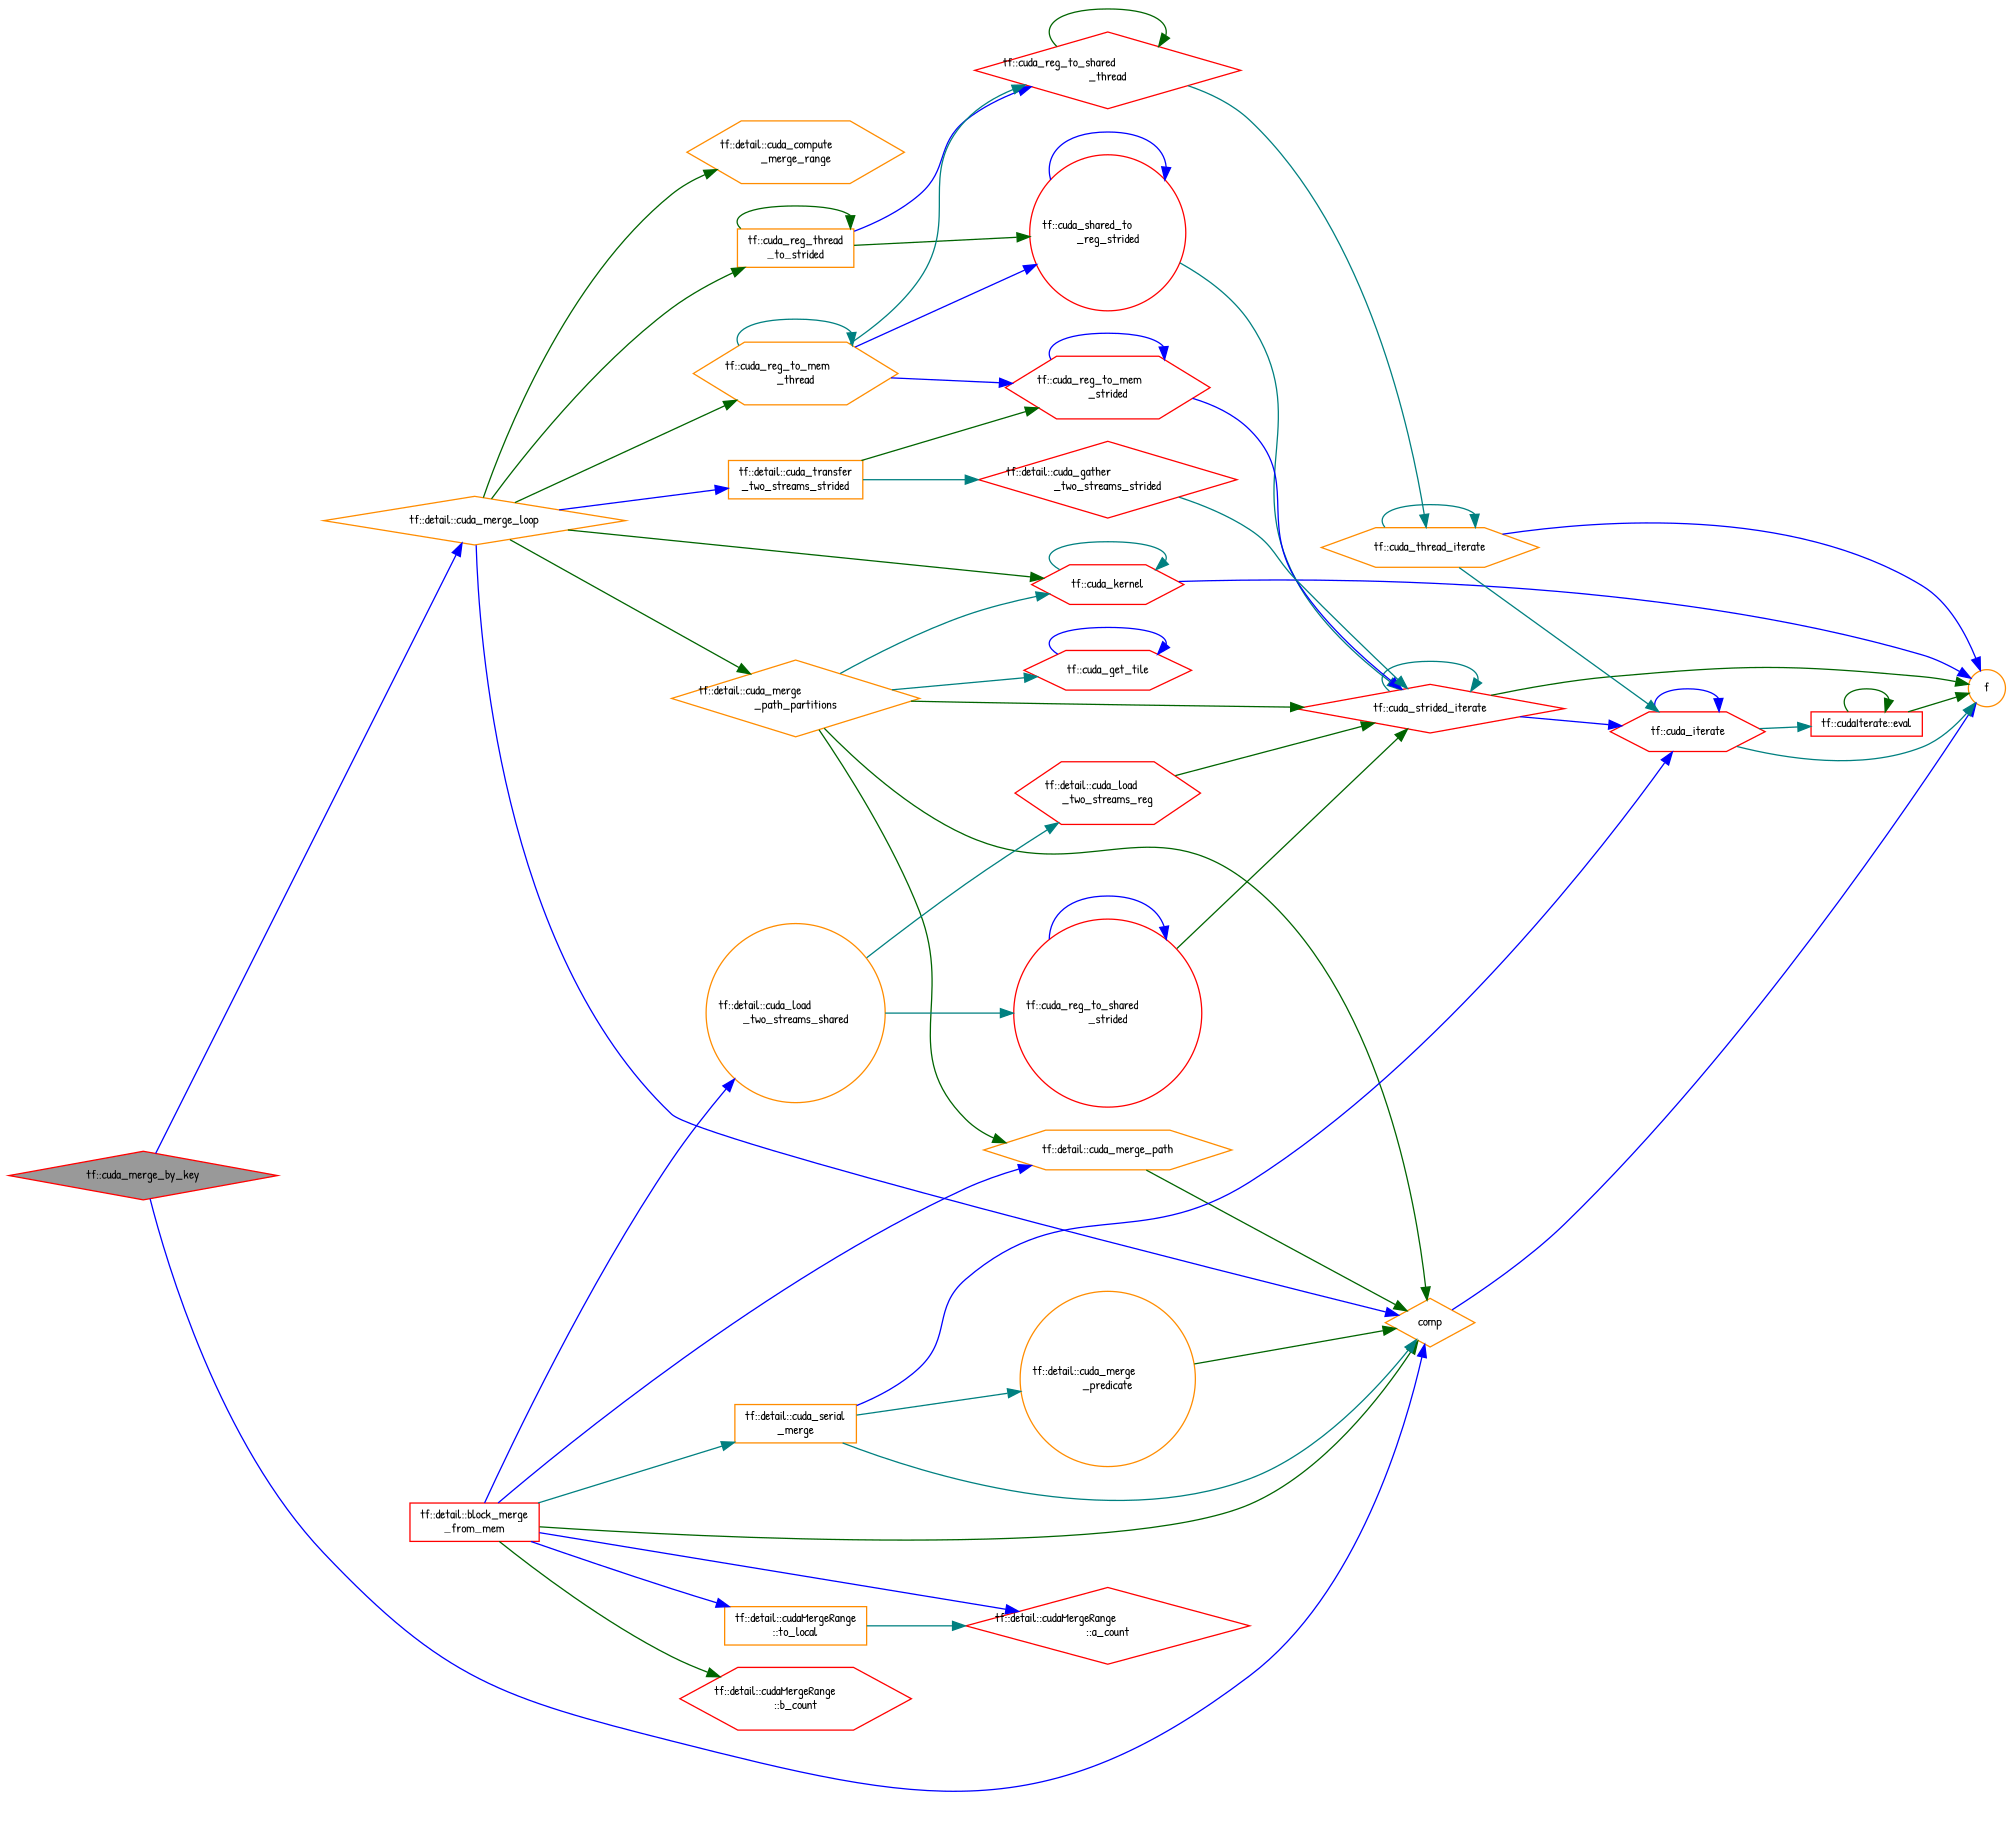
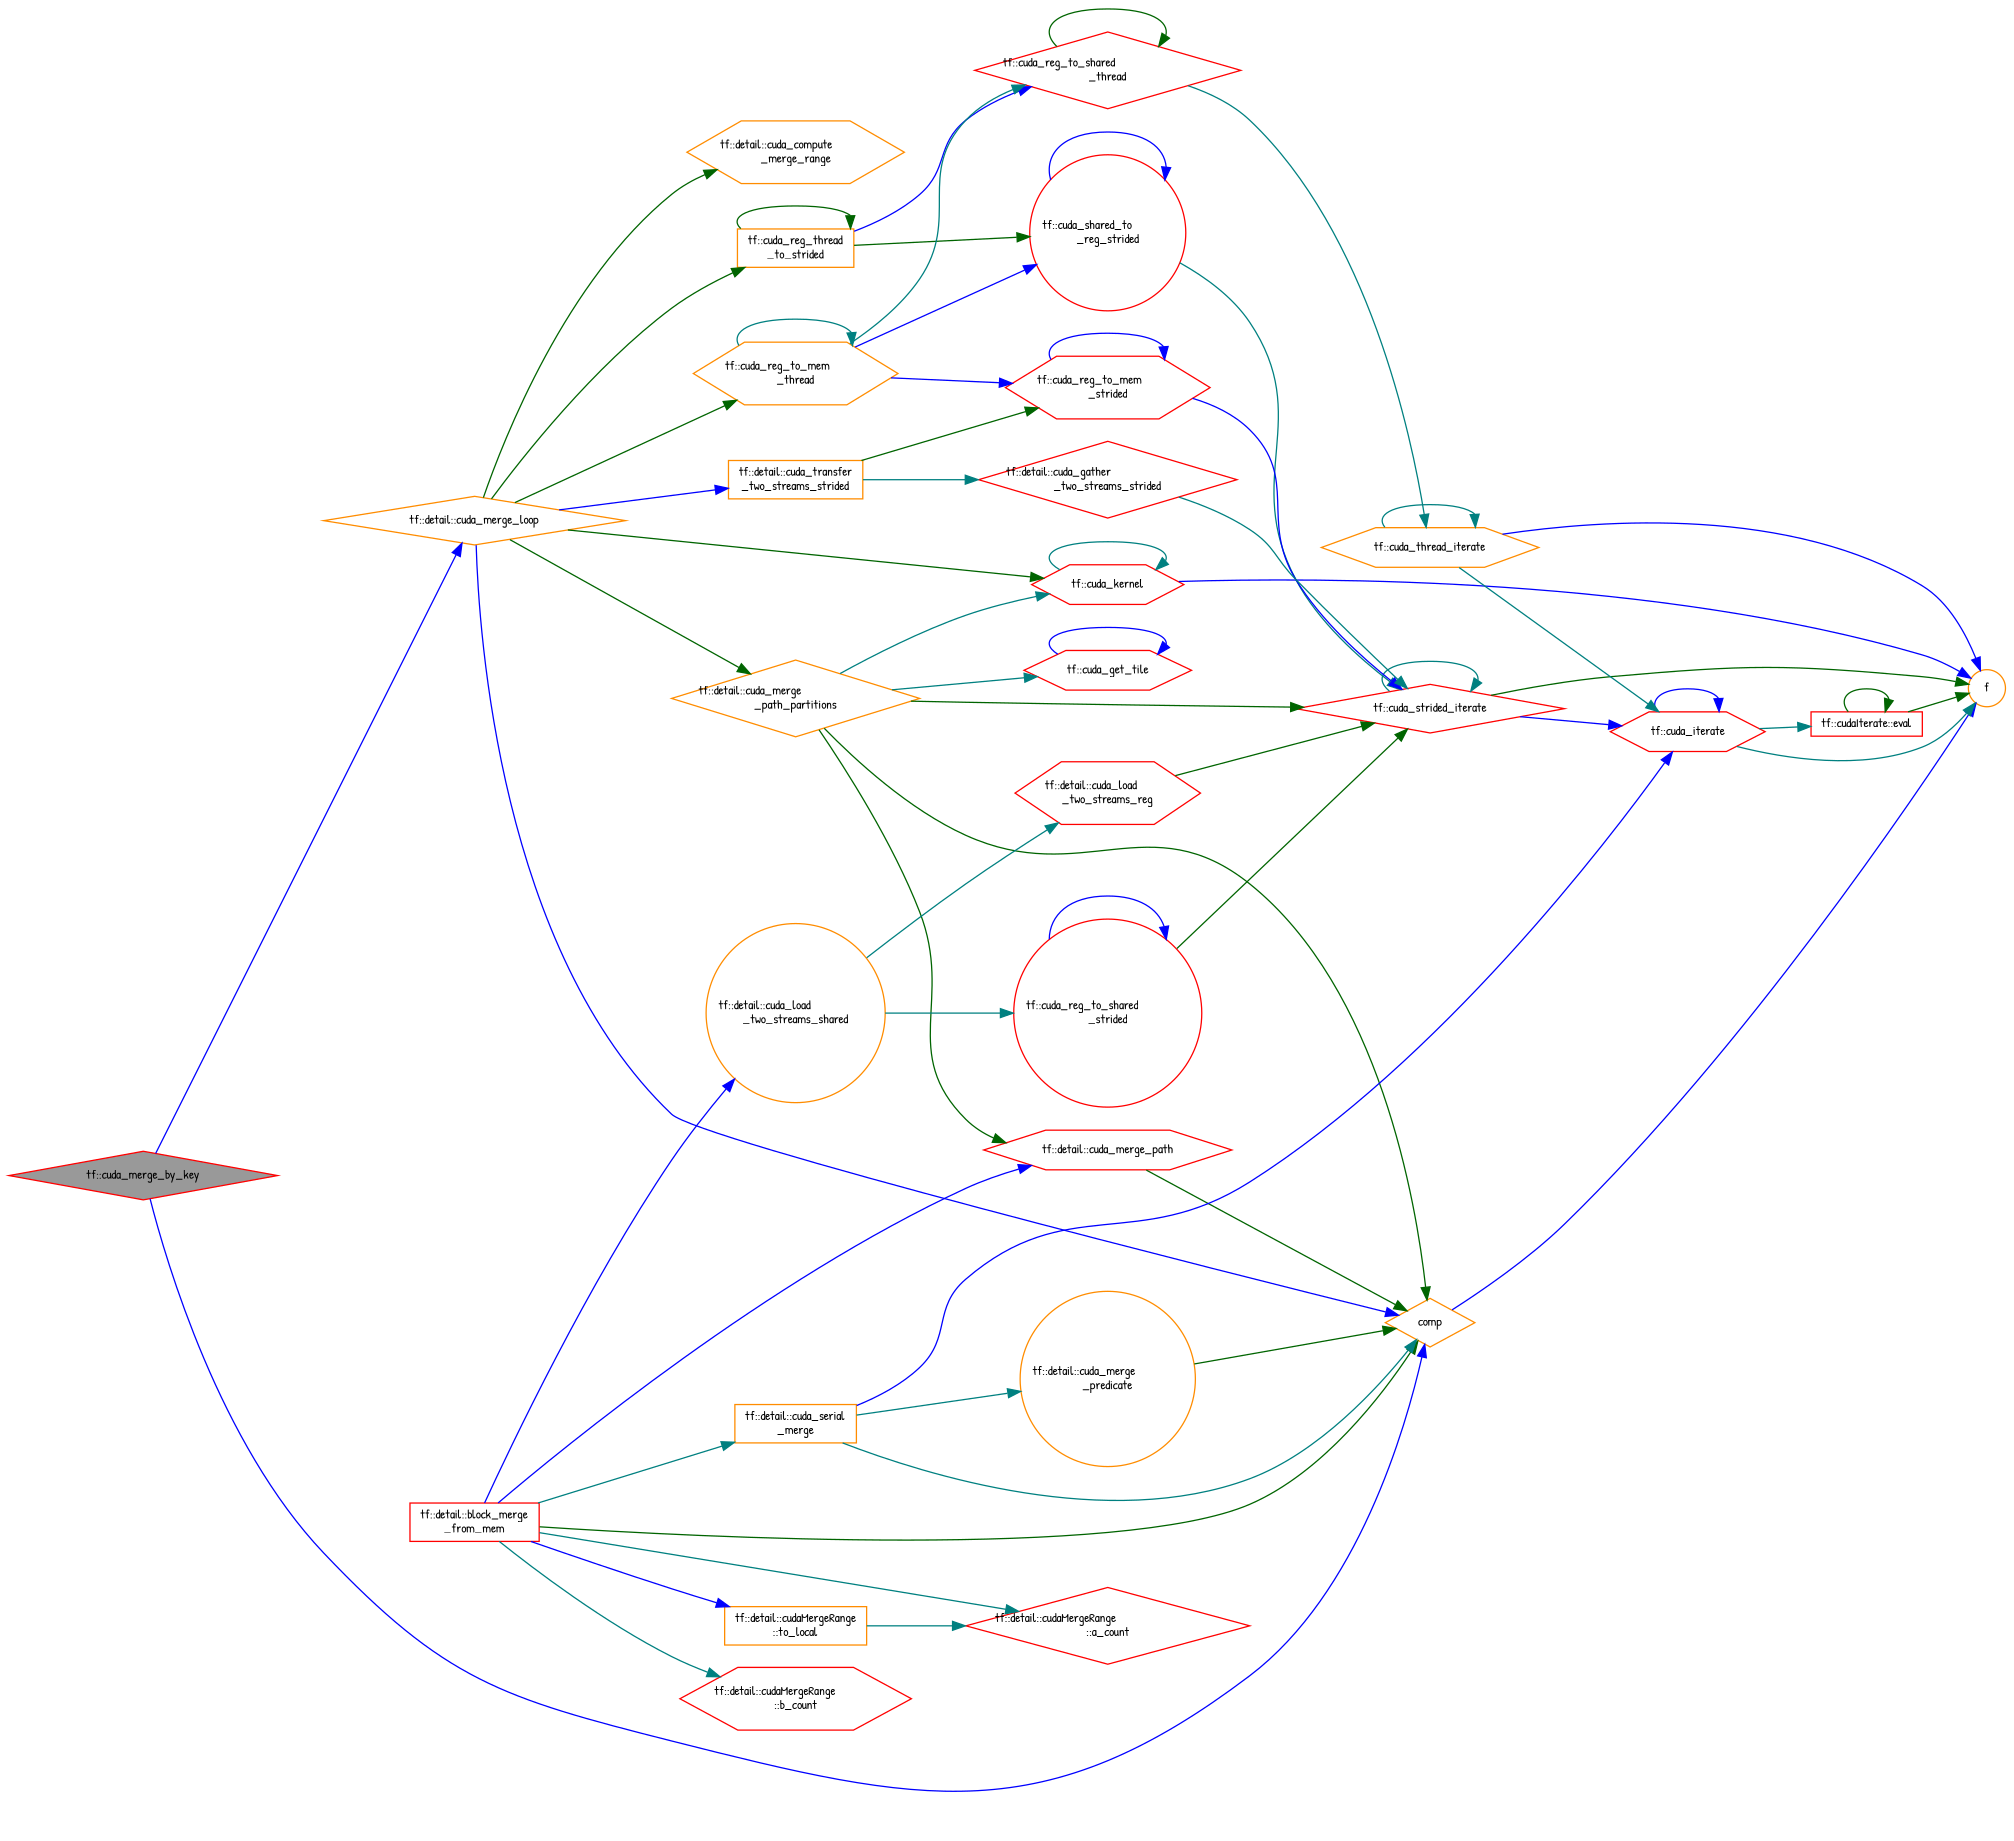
node "tf::detail::cuda_merge_path": color darkorange -> red
edge "tf::detail::block_merge _from_mem" -> "tf::detail::cudaMergeRange ::a_count": color blue -> teal
edge "tf::detail::block_merge _from_mem" -> "tf::detail::cudaMergeRange ::b_count": color darkgreen -> teal
